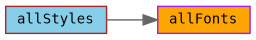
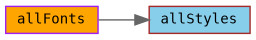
edge "allStyles" -> "allFonts": reversed
